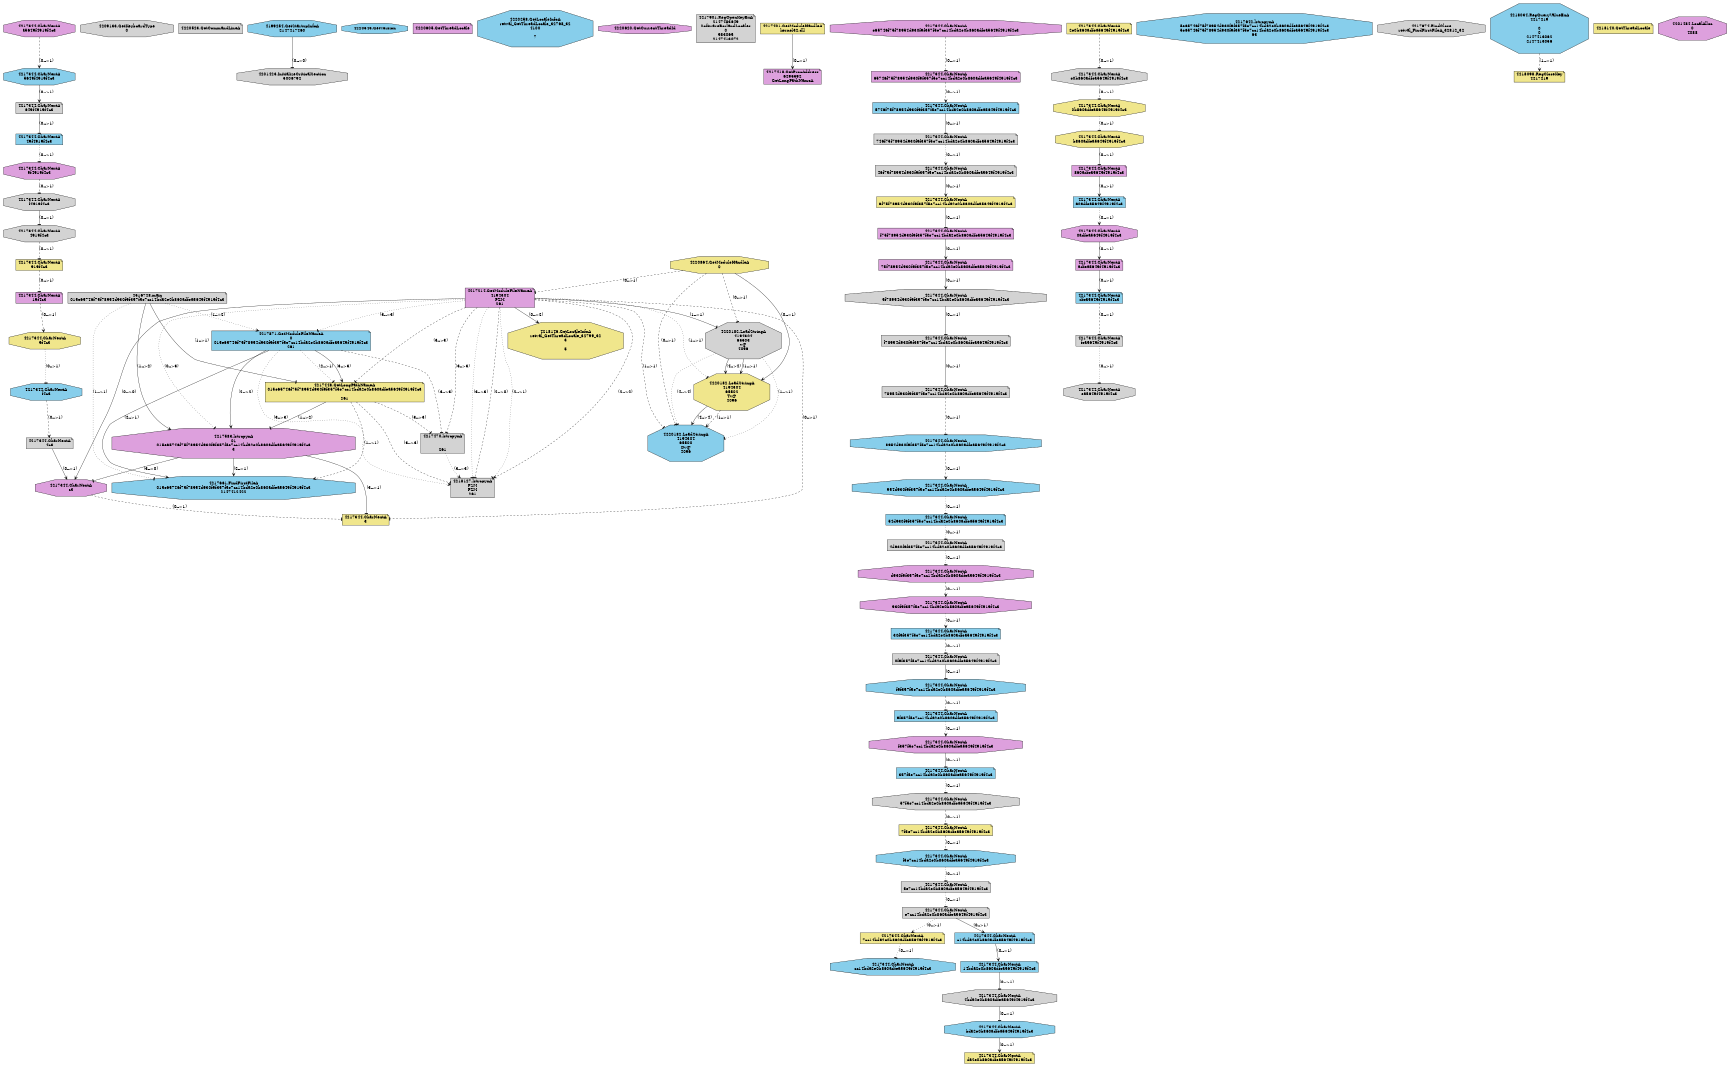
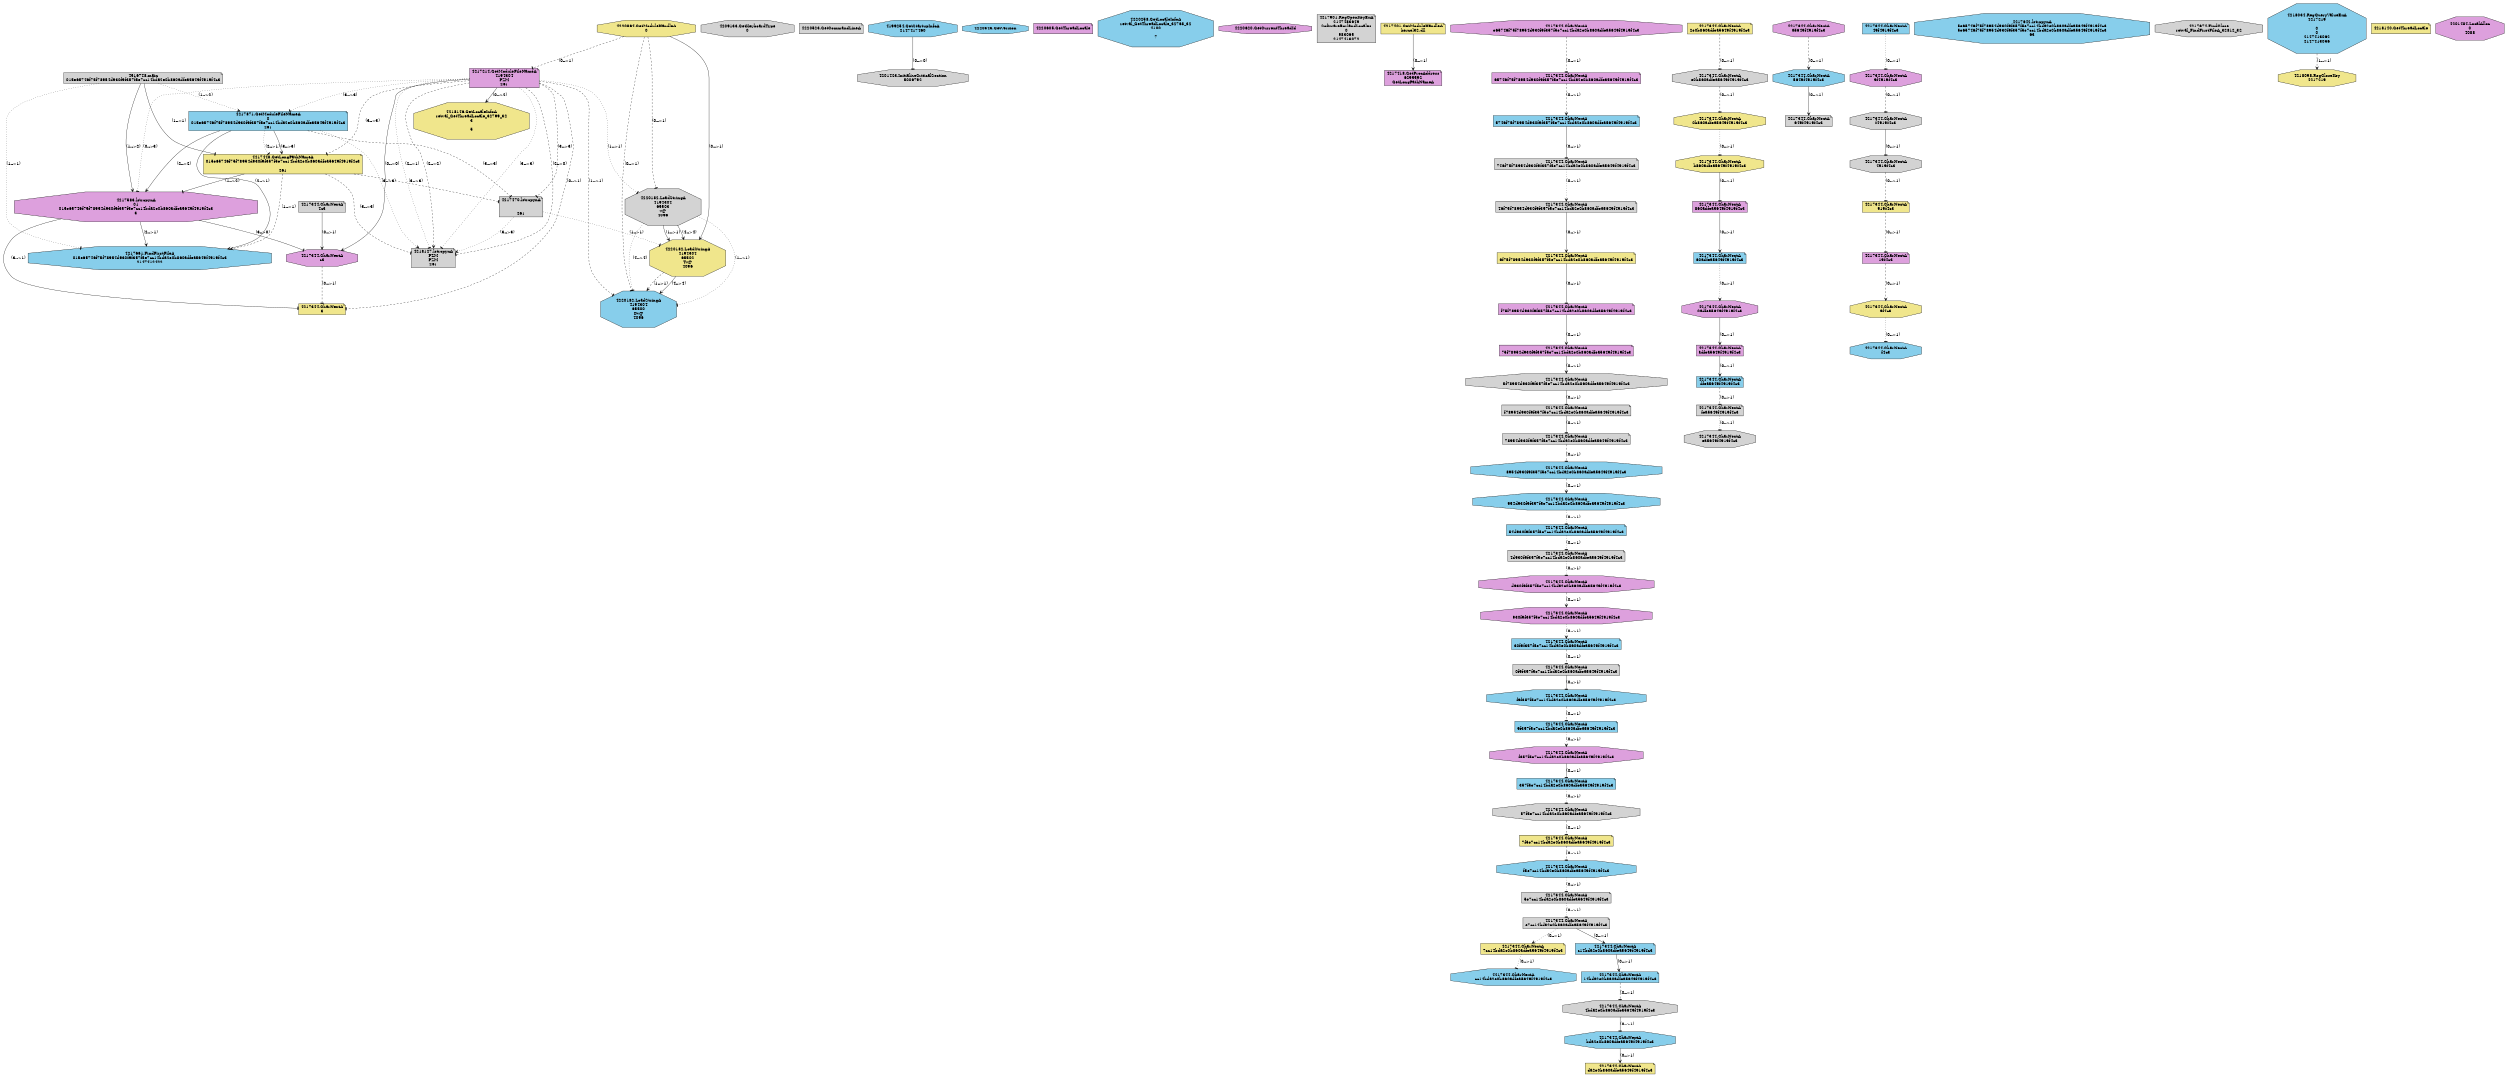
node "4218098.RegCloseKey 4217219": shape note -> octagon
edge "4217344.CharNextA 649f4919f4c3" -> "4217344.CharNextA 49f4919f4c3": removed, label "(0-->1)"
edge "4217214.GetModuleFileNameA 4194304 PZM 261" -> "4220182.LoadStringA 4194304 65503 v@ 4096": style solid -> dotted
edge "4217214.GetModuleFileNameA 4194304 PZM 261" -> "4220182.LoadStringA 4194304 65502 Tv@ 4096": now "4217470.lstrcpynA 261" -> "4220182.LoadStringA 4194304 65502 Tv@ 4096"
edge "4217344.CharNextA f4c3" -> "4217344.CharNextA 4c3": removed, label "(0-->1)"
edge "4217344.CharNextA 14bda2e0b860adfea5649f4919f4c3" -> "4217344.CharNextA 4bda2e0b860adfea5649f4919f4c3": style solid -> dashed
